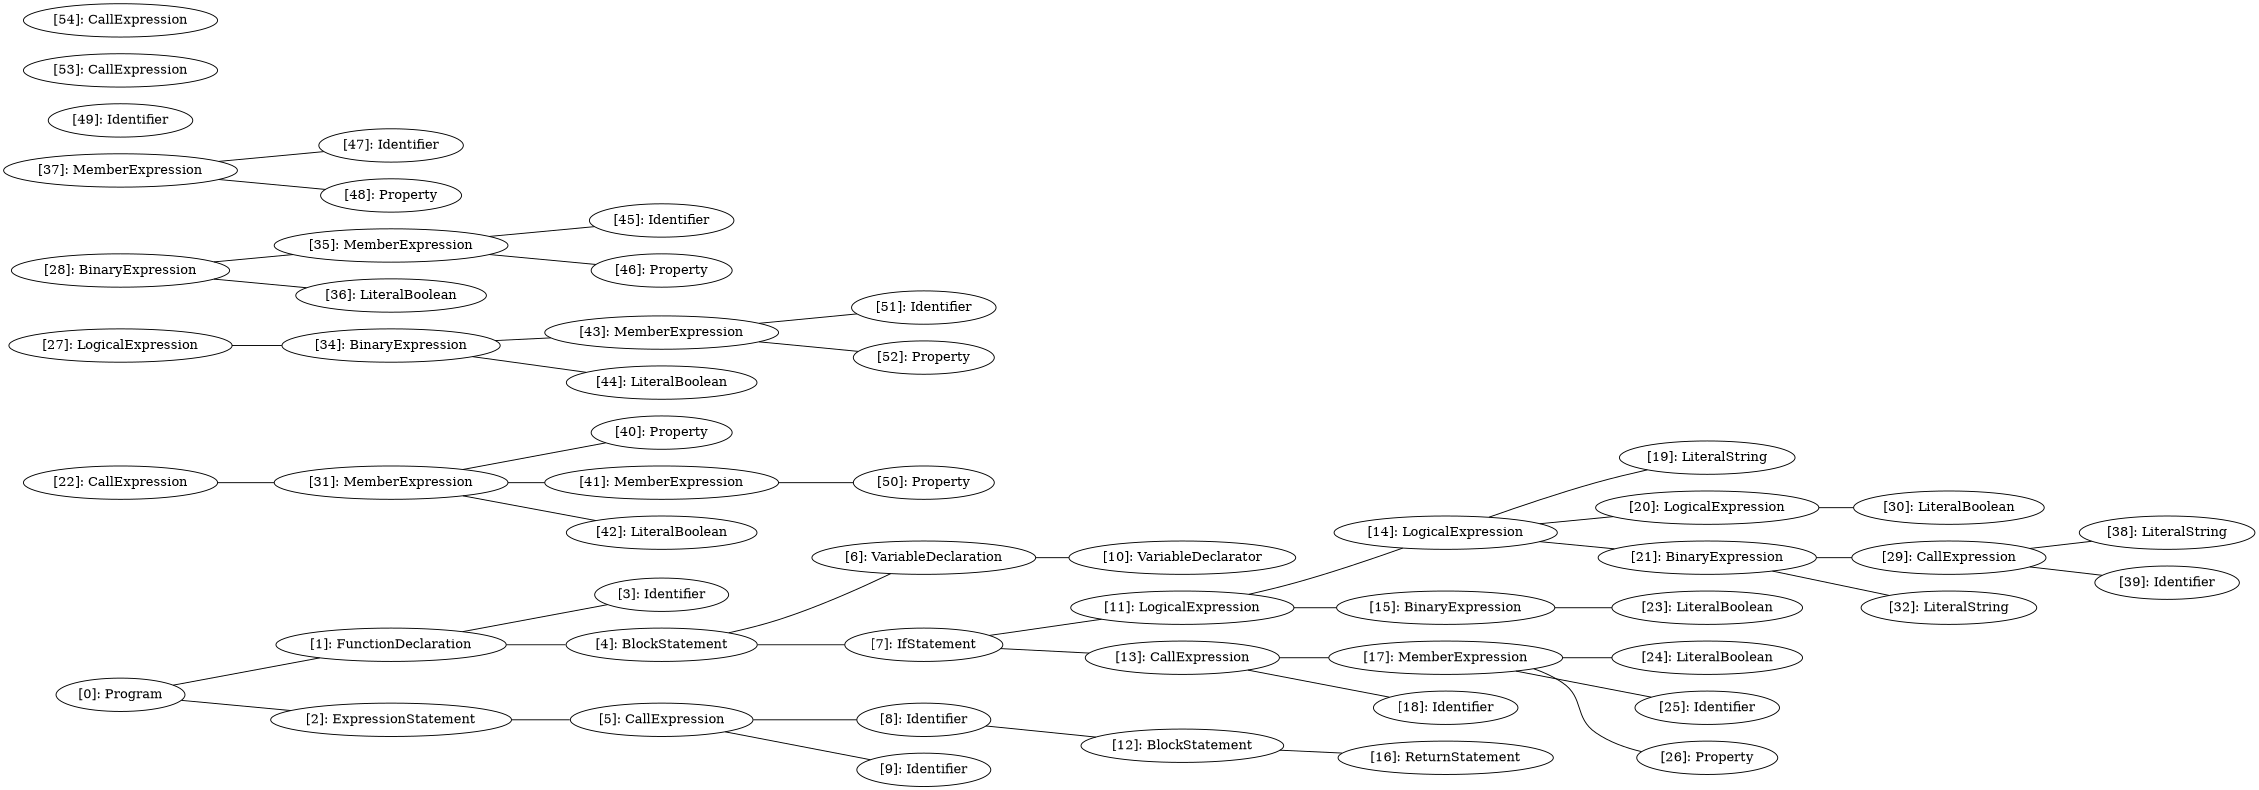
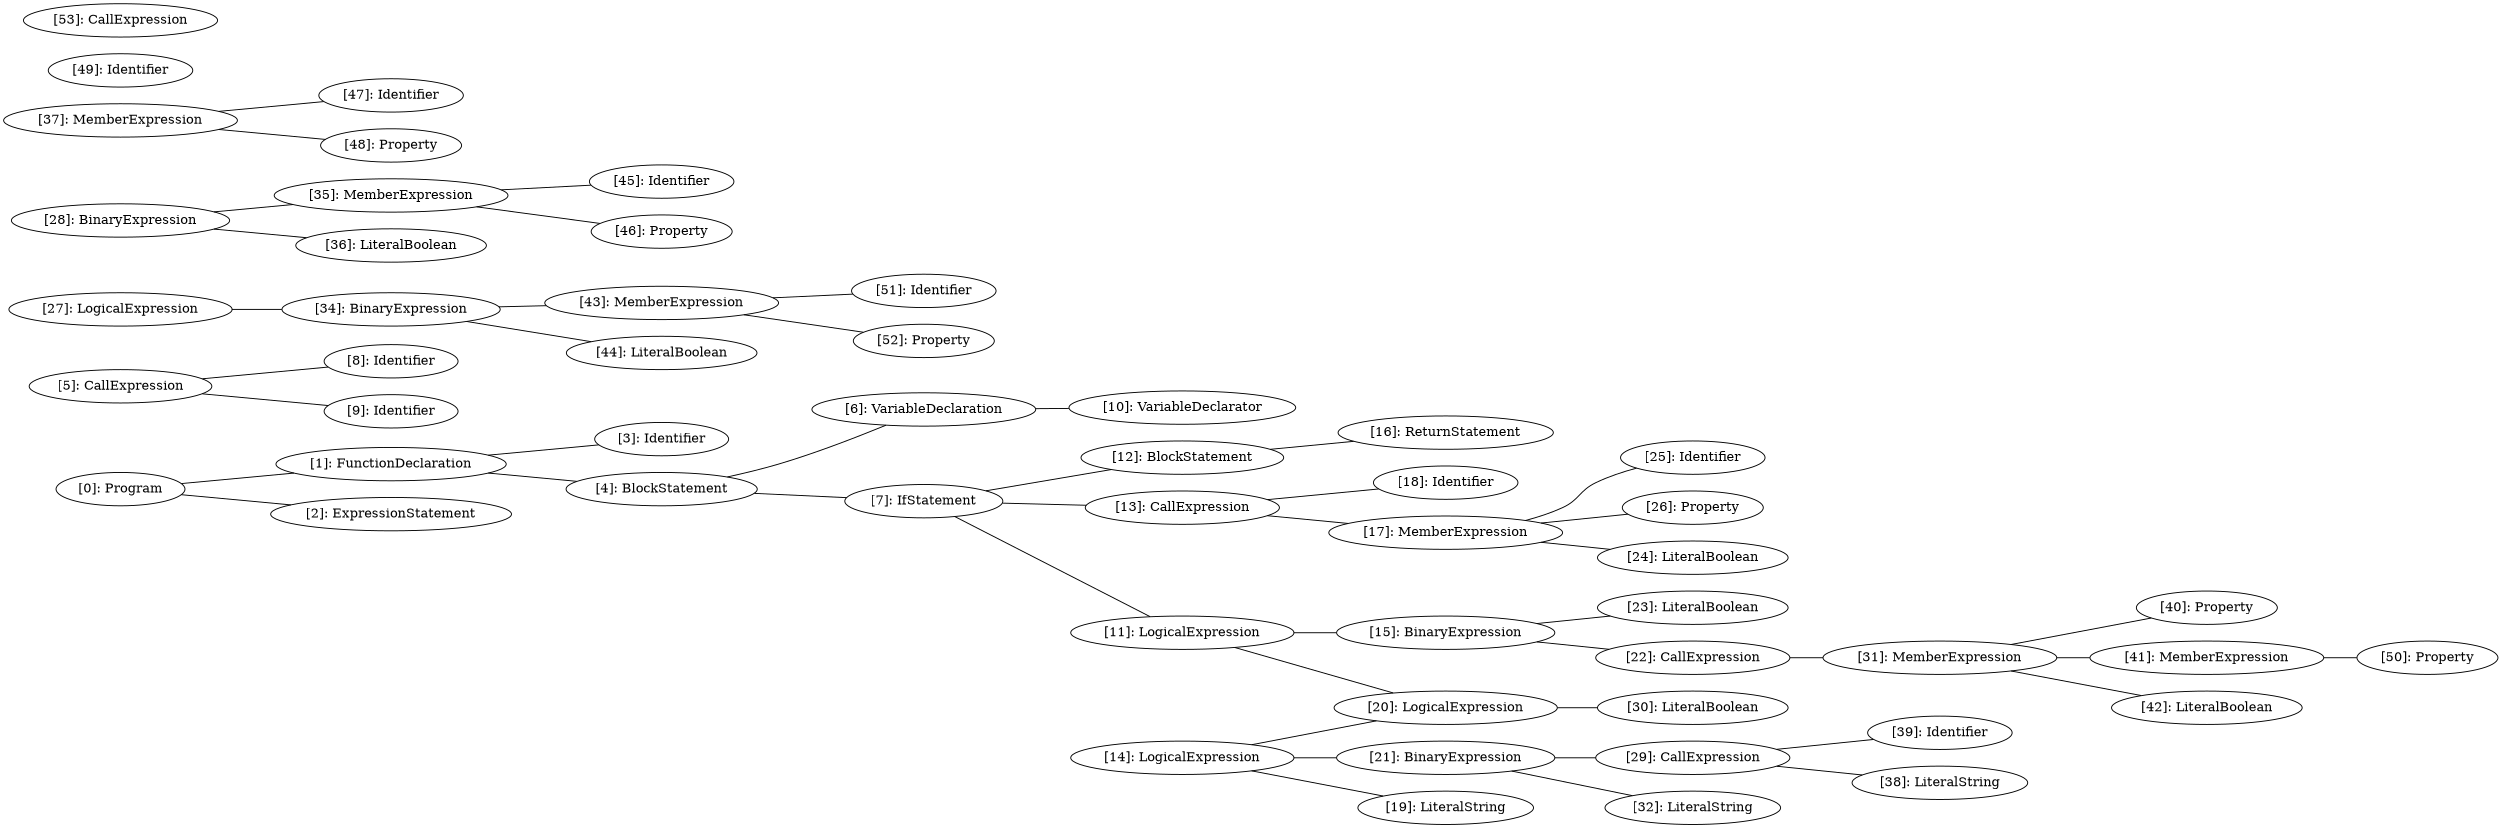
node "[54]: CallExpression": removed
edge "[14]: LogicalExpression" -- "[11]: LogicalExpression": now "[20]: LogicalExpression" -- "[11]: LogicalExpression"
edge "[15]: BinaryExpression" -- "[22]: CallExpression": added
edge "[2]: ExpressionStatement" -- "[5]: CallExpression": removed
edge "[8]: Identifier" -- "[12]: BlockStatement": now "[7]: IfStatement" -- "[12]: BlockStatement"
